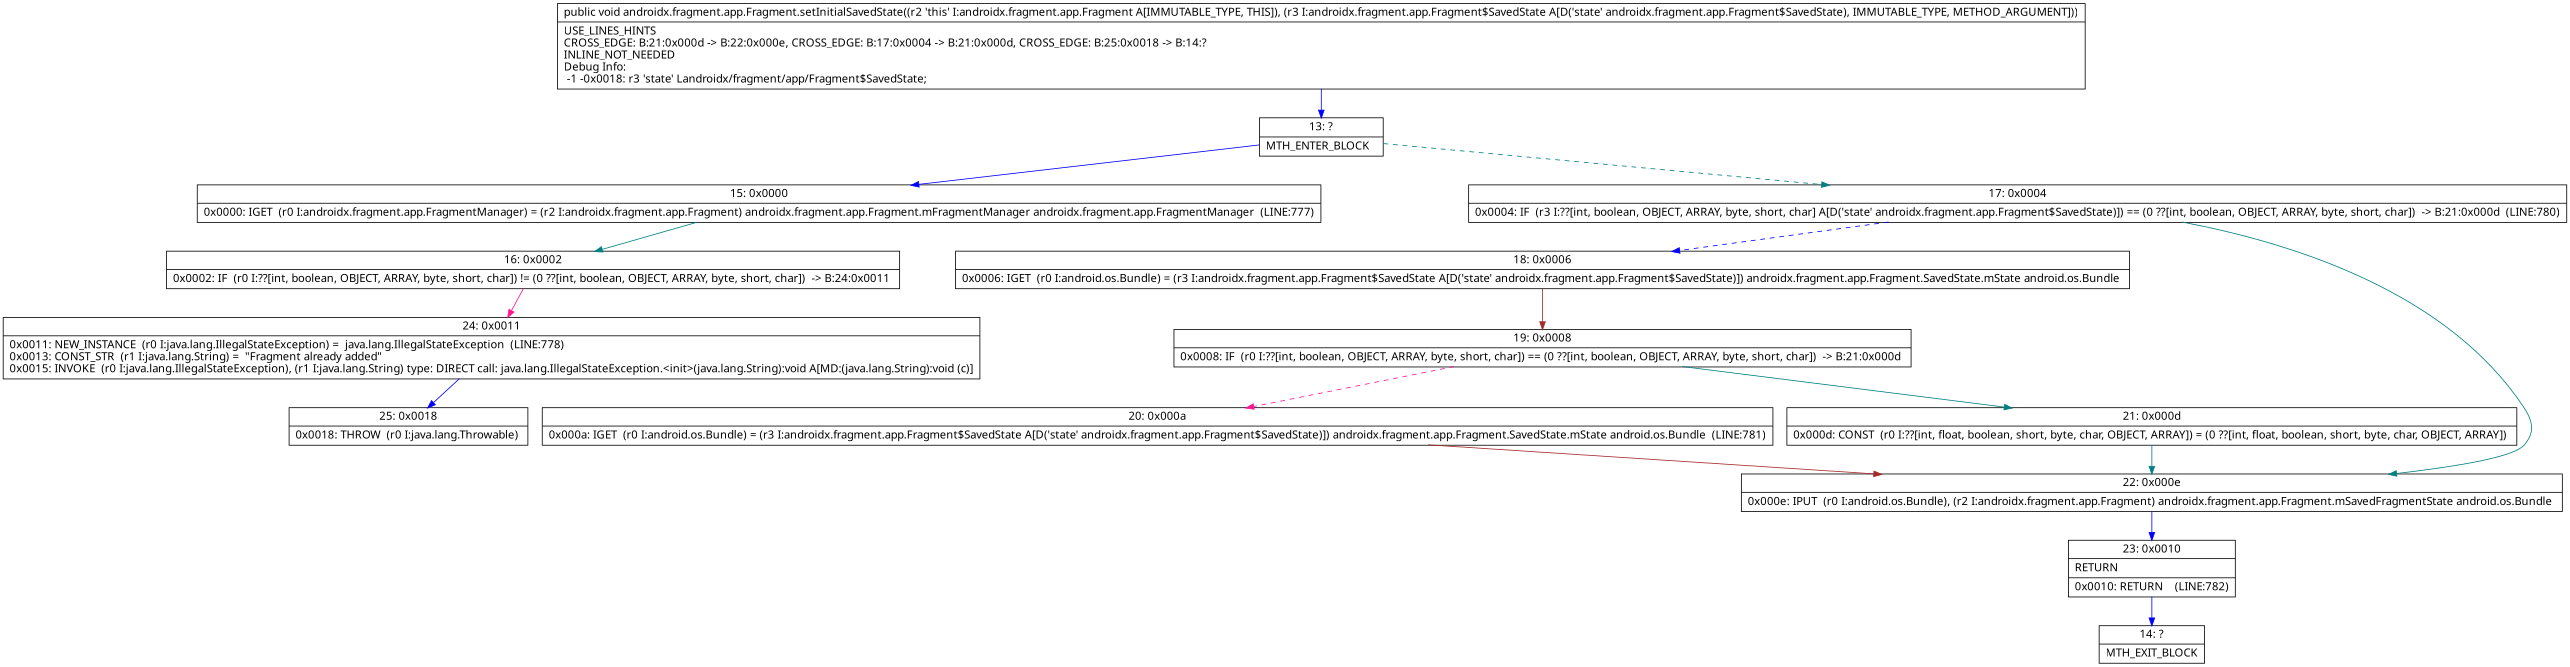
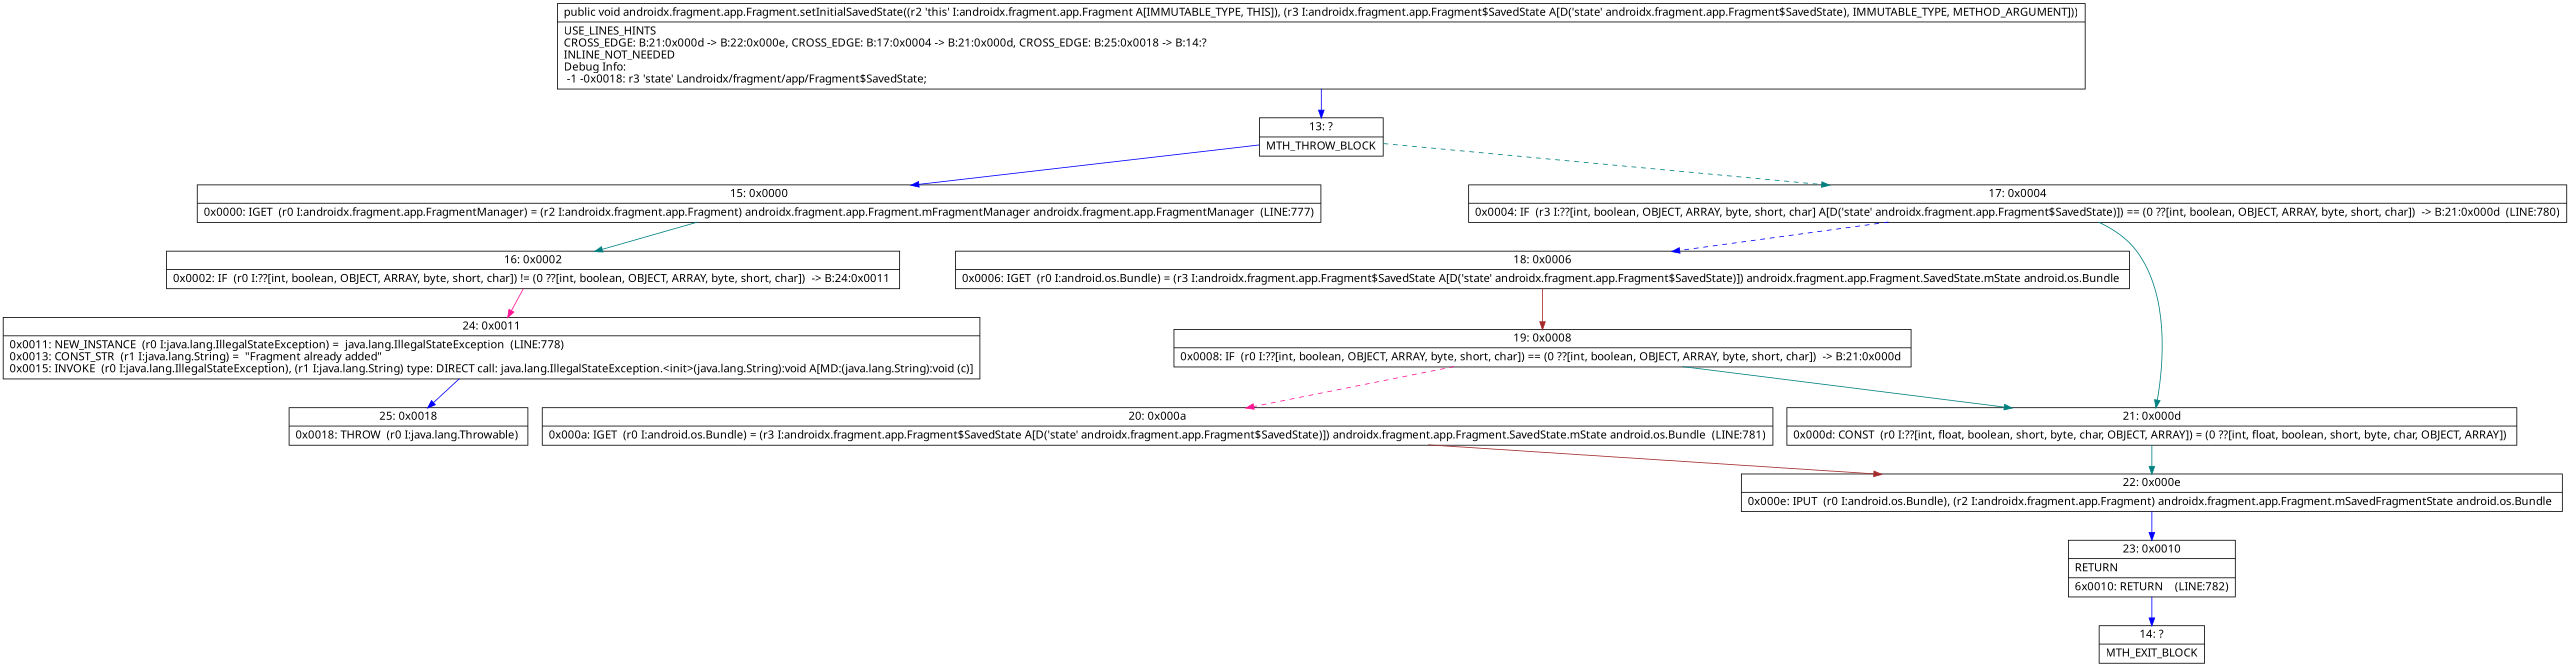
node "13: ?": text "MTH_ENTER_BLOCK" -> "MTH_THROW_BLOCK"
edge "17: 0x0004" -> "22: 0x000e": now "17: 0x0004" -> "21: 0x000d"
node "23: 0x0010": text "0x0010: RETURN    (LINE:782)" -> "6x0010: RETURN    (LINE:782)"
